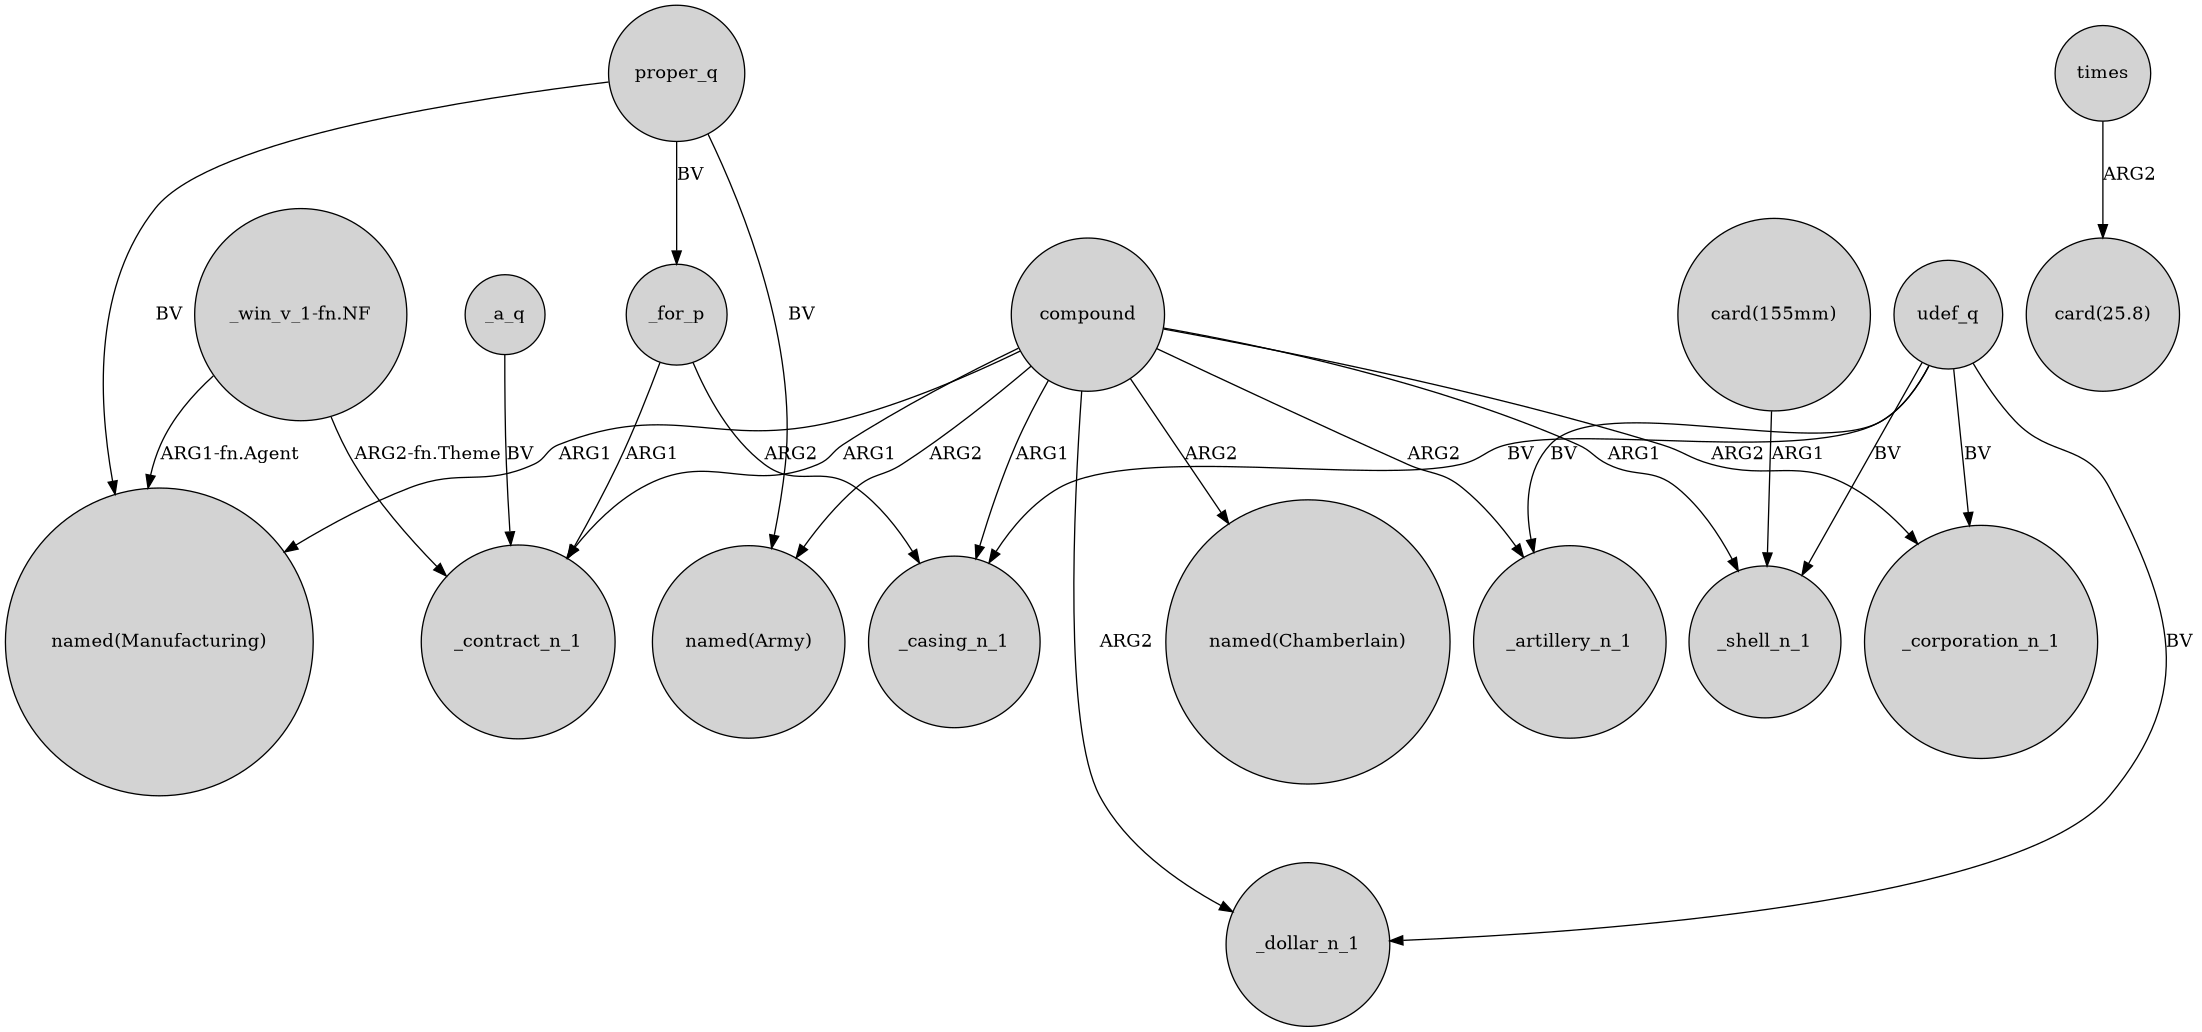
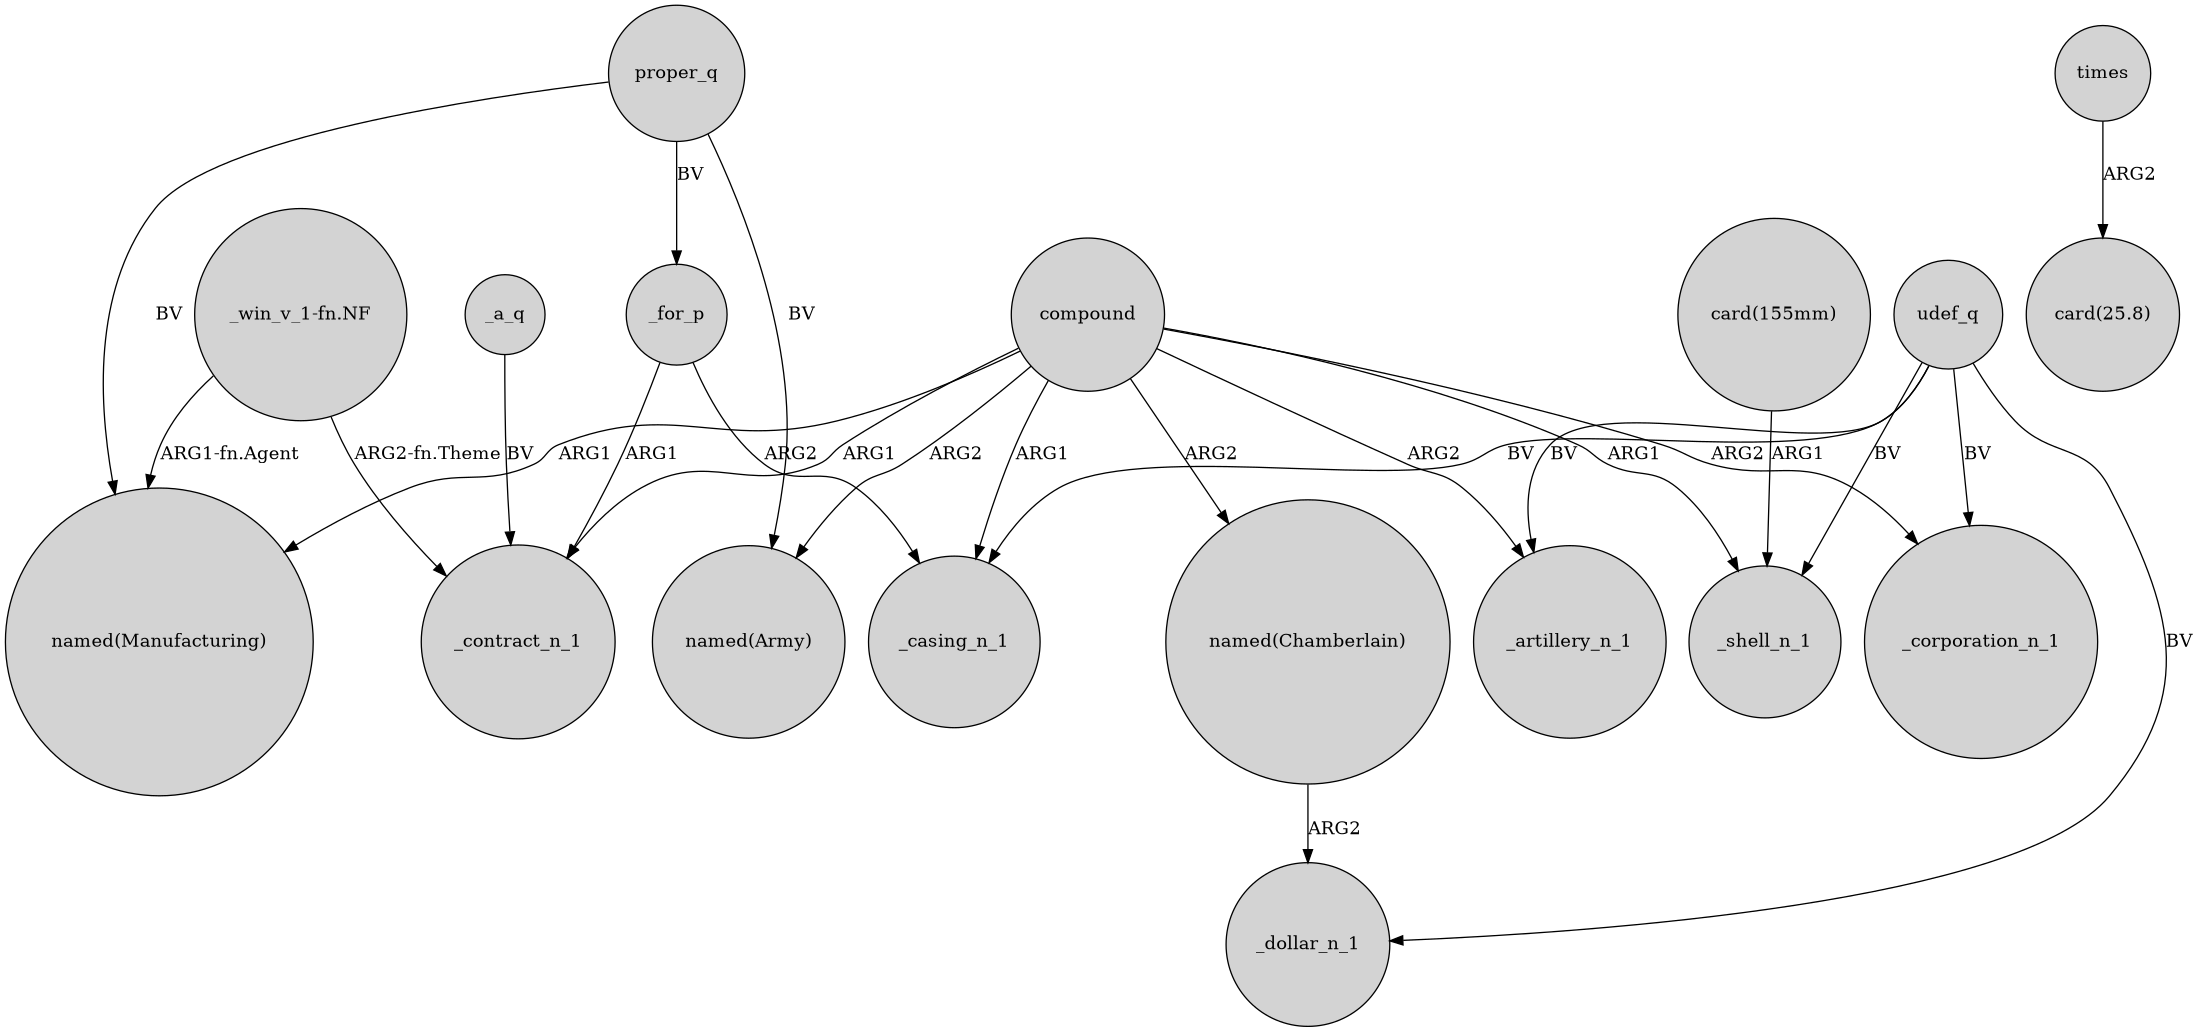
edge "compound" -> "_dollar_n_1": now "named(Chamberlain)" -> "_dollar_n_1"
